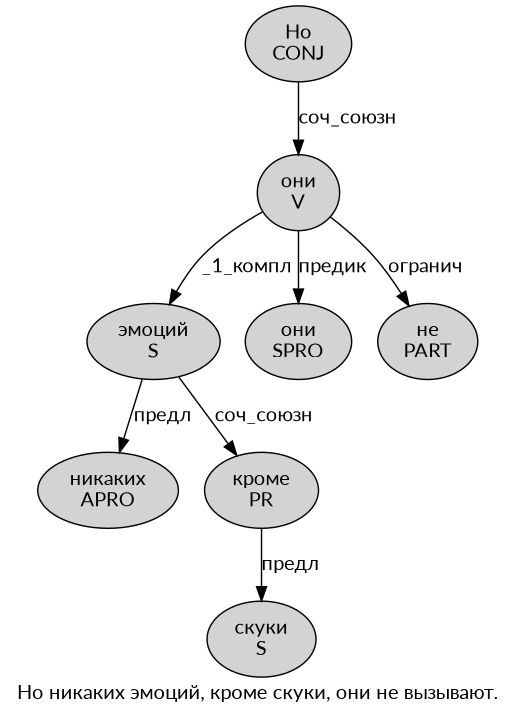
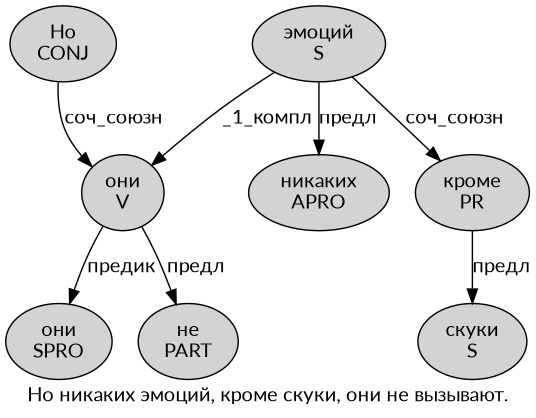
edge "они V" -> "эмоций S": reversed
edge "они V" -> "не PART": label "огранич" -> "предл"
